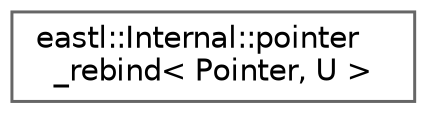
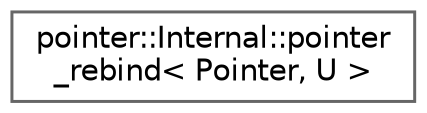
node "eastl::Internal::pointer _rebind< Pointer, U >": label "eastl::Internal::pointer _rebind< Pointer, U >" -> "pointer::Internal::pointer _rebind< Pointer, U >"
